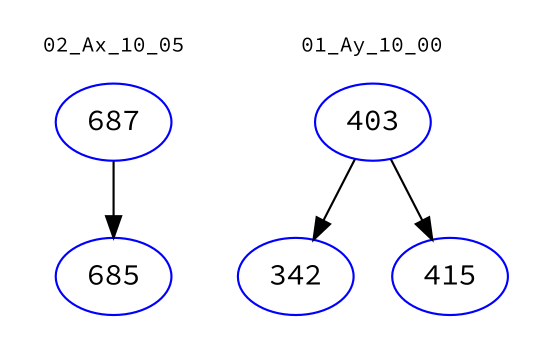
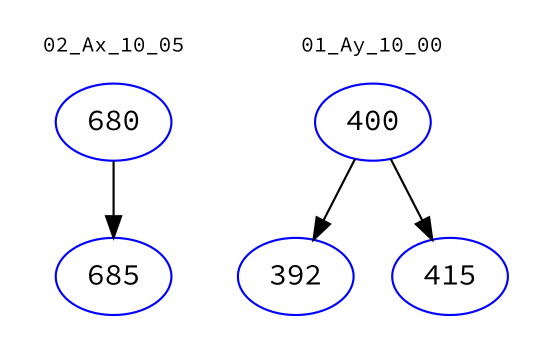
node "687": label "687" -> "680"
node "403": label "403" -> "400"
node "342": label "342" -> "392"
